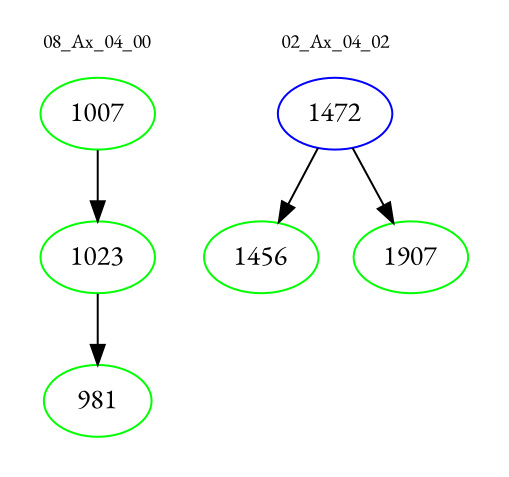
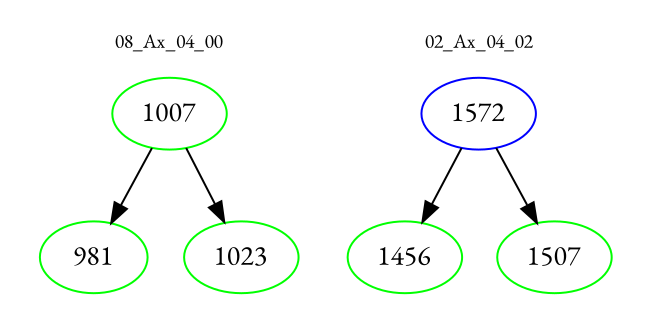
node "1472": label "1472" -> "1572"
node "1907": label "1907" -> "1507"
edge "1023" -> "981": now "1007" -> "981"
